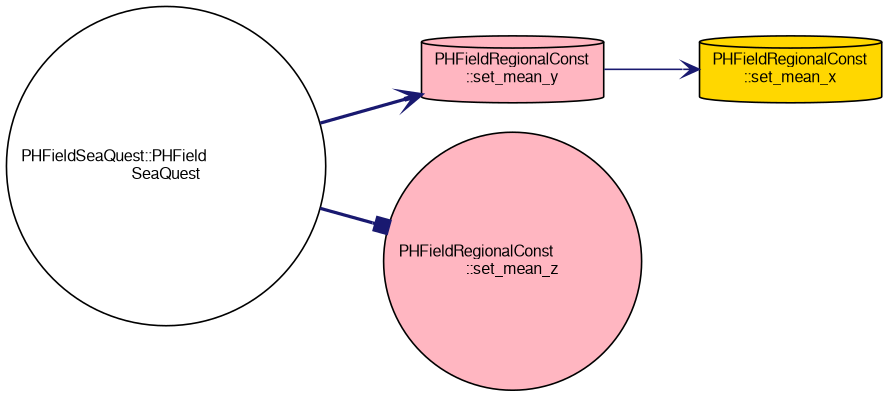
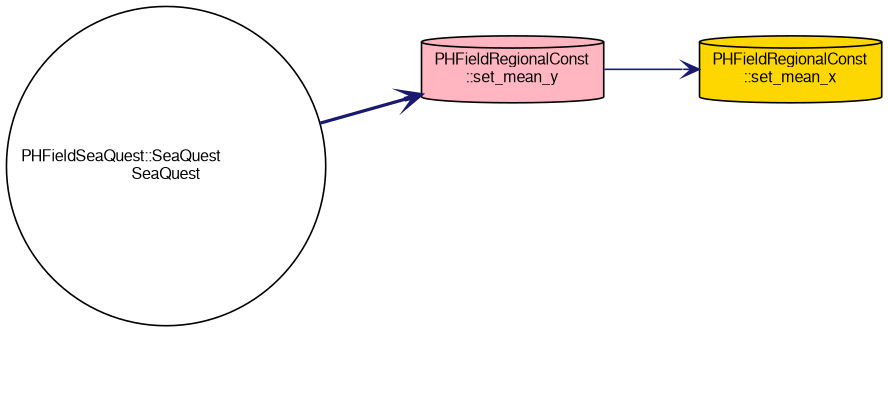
node "PHFieldSeaQuest::PHField SeaQuest": label "PHFieldSeaQuest::PHField SeaQuest" -> "PHFieldSeaQuest::SeaQuest SeaQuest"
node "PHFieldRegionalConst ::set_mean_z": removed
